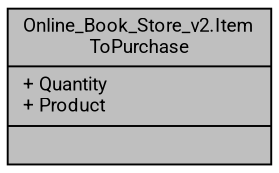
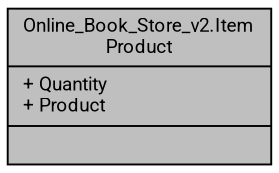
node "Online_Book_Store_v2.Item": text "ToPurchase" -> "Product"
